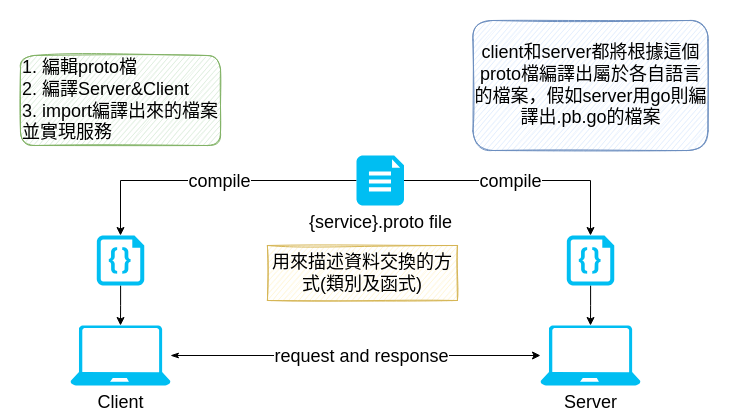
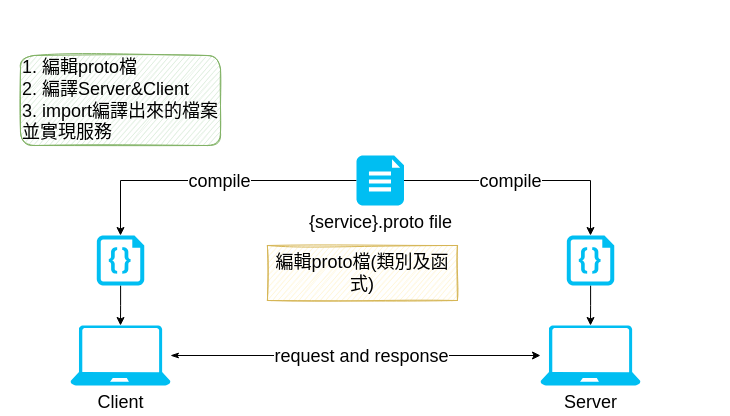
node "client和server都將根據這個proto檔編譯出屬於各自語言的檔案，假如server用go則編譯出.pb.go的檔案": removed
node "用來描述資料交換的方式(類別及函式)": label "用來描述資料交換的方式(類別及函式)" -> "編輯proto檔(類別及函式)"
